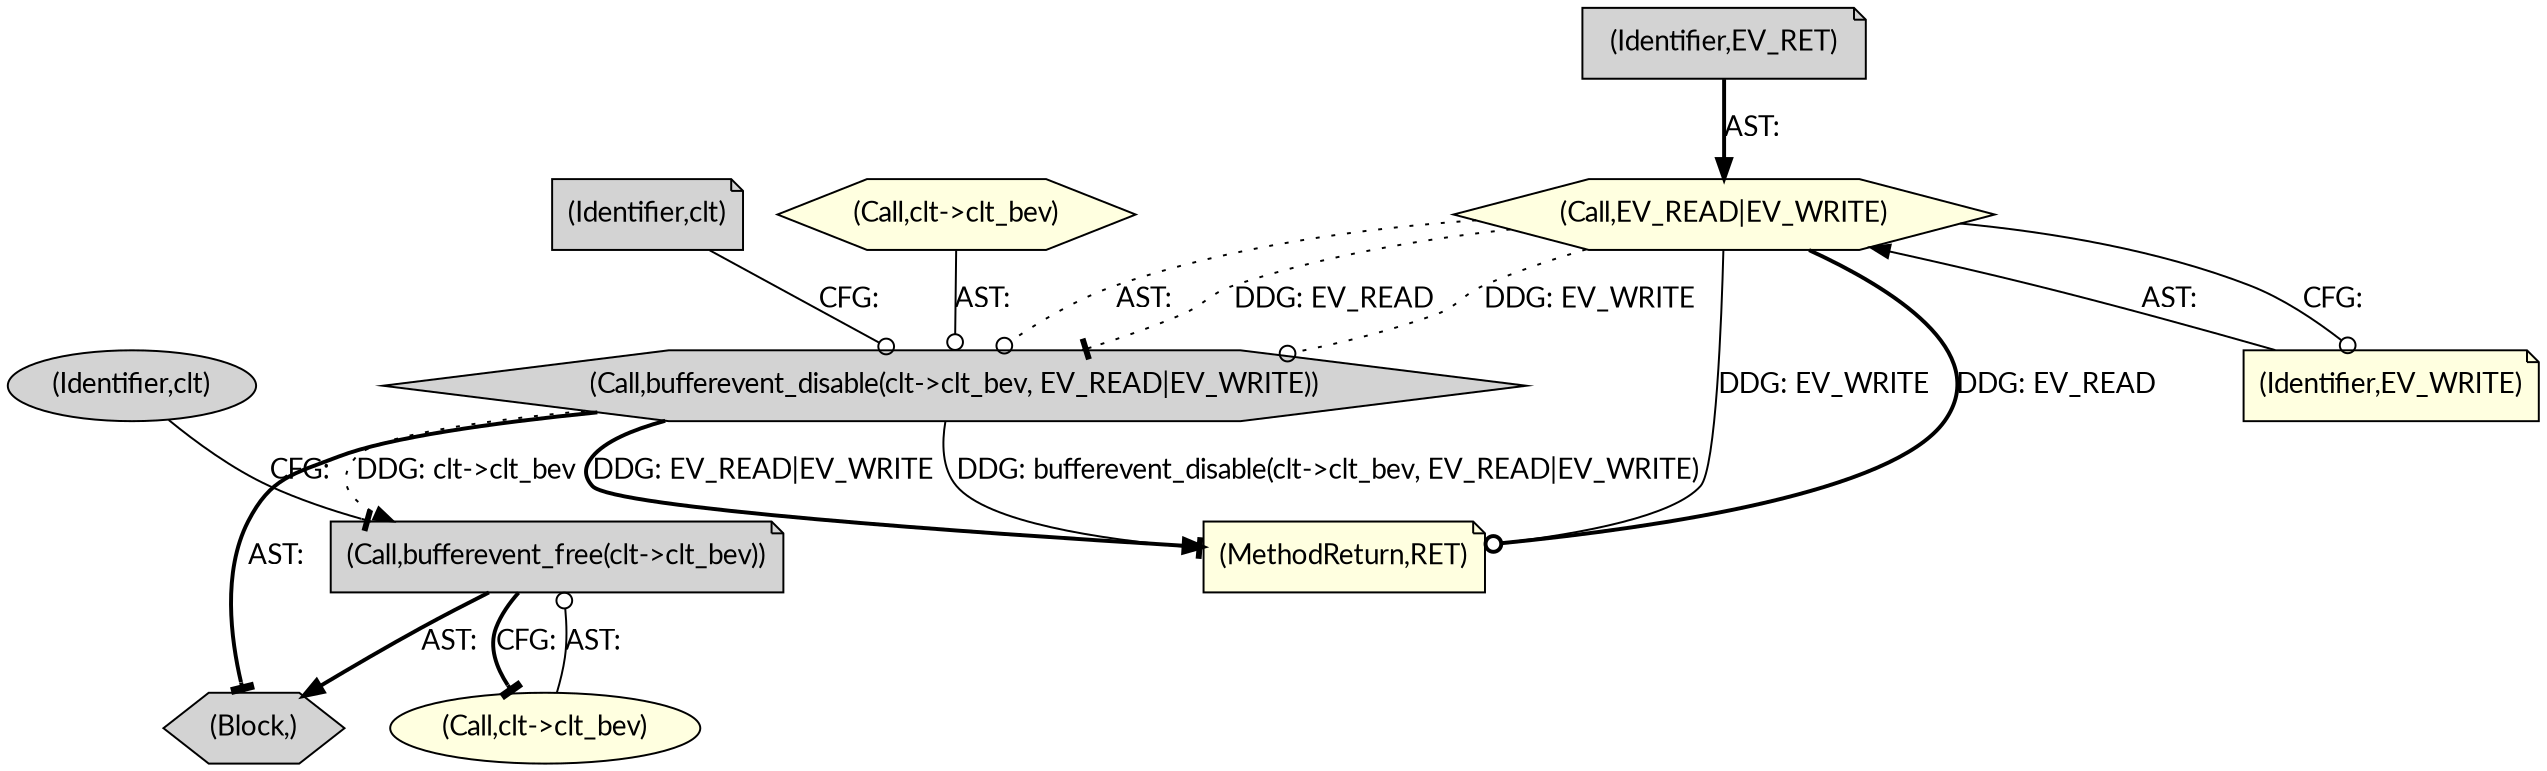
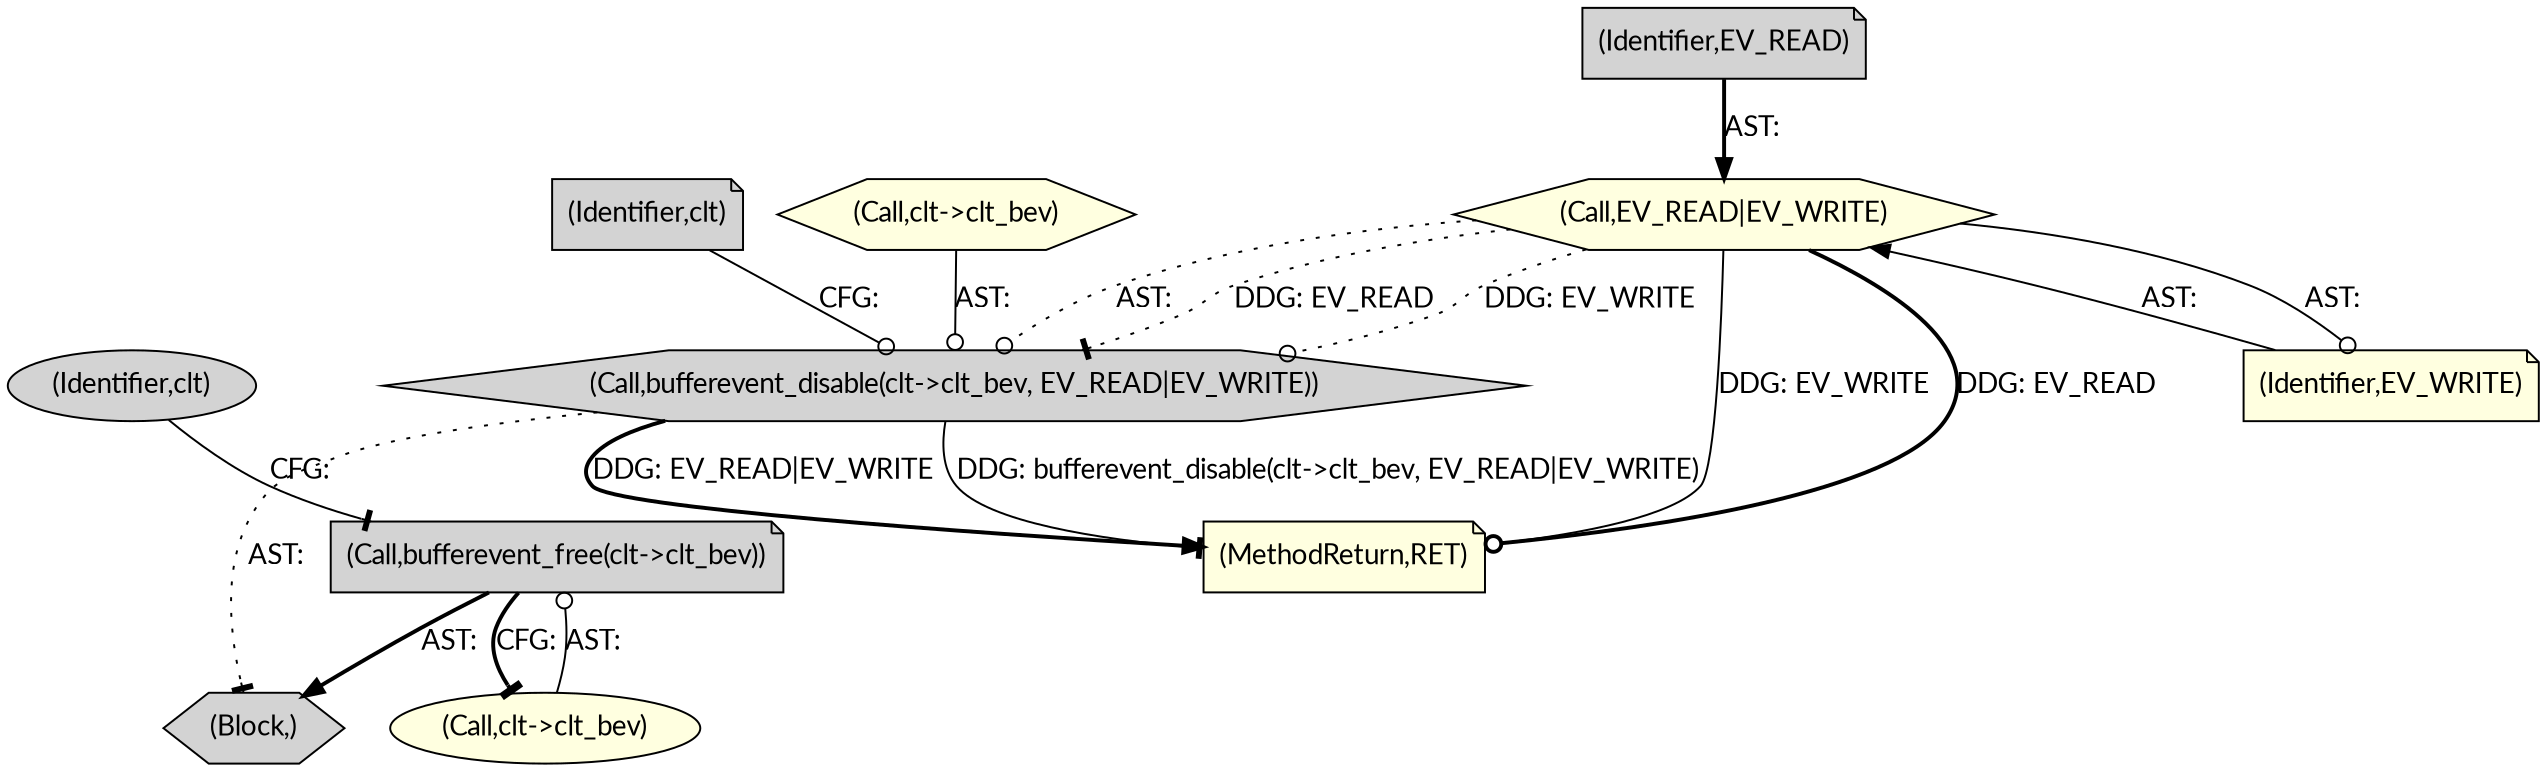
node "(Identifier,EV_RET)": label "(Identifier,EV_RET)" -> "(Identifier,EV_READ)"
edge "(Call,EV_READ|EV_WRITE)" -> "(Identifier,EV_WRITE)": label "CFG: " -> "AST: "
edge "(Call,bufferevent_disable(clt->clt_bev, EV_READ|EV_WRITE))" -> "(Call,bufferevent_free(clt->clt_bev))": removed, label "DDG: clt->clt_bev"
edge "(Call,bufferevent_disable(clt->clt_bev, EV_READ|EV_WRITE))" -> "(Block,)": style bold -> dotted
